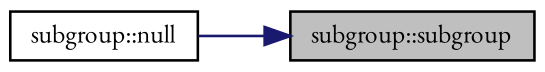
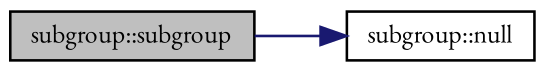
edge "subgroup::null" -> "subgroup::subgroup": reversed
